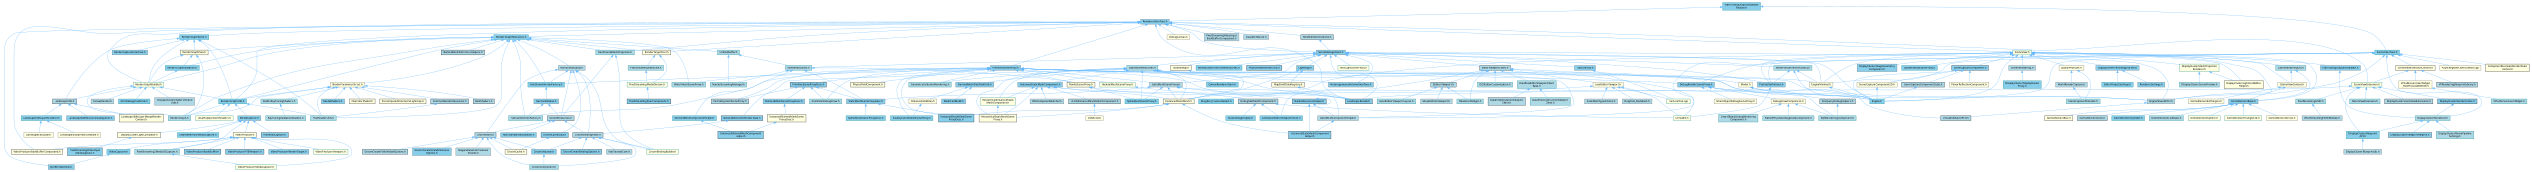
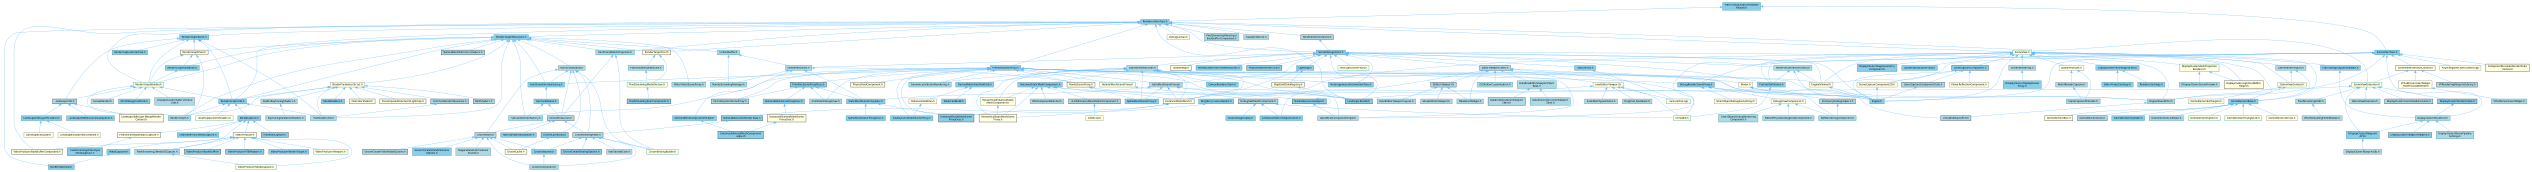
edge "SkeletalMeshLODRenderData.h" -> "StaticMeshResources.h": now "SkeletalMeshLODRenderData.h" -> "DragTool_FrustumSelect.h"
node "DisplayClusterLightCardEditor.h": label "DisplayClusterLightCardEditor.h" -> "PixelStreamingMediaIOCapture.h"
node "InstancedStaticMeshComponent Helper.h": removed
